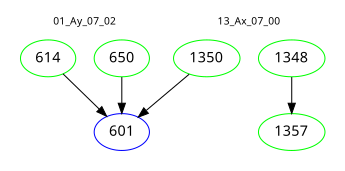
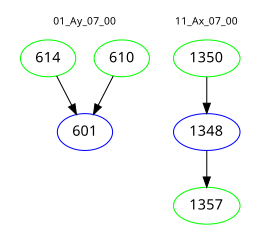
cluster "01_Ay_07_02": label "01_Ay_07_02" -> "01_Ay_07_00"
cluster "13_Ax_07_00": label "13_Ax_07_00" -> "11_Ax_07_00"
node "650": label "650" -> "610"
node "1348": color green -> blue
edge "1350" -> "601": now "1350" -> "1348"
